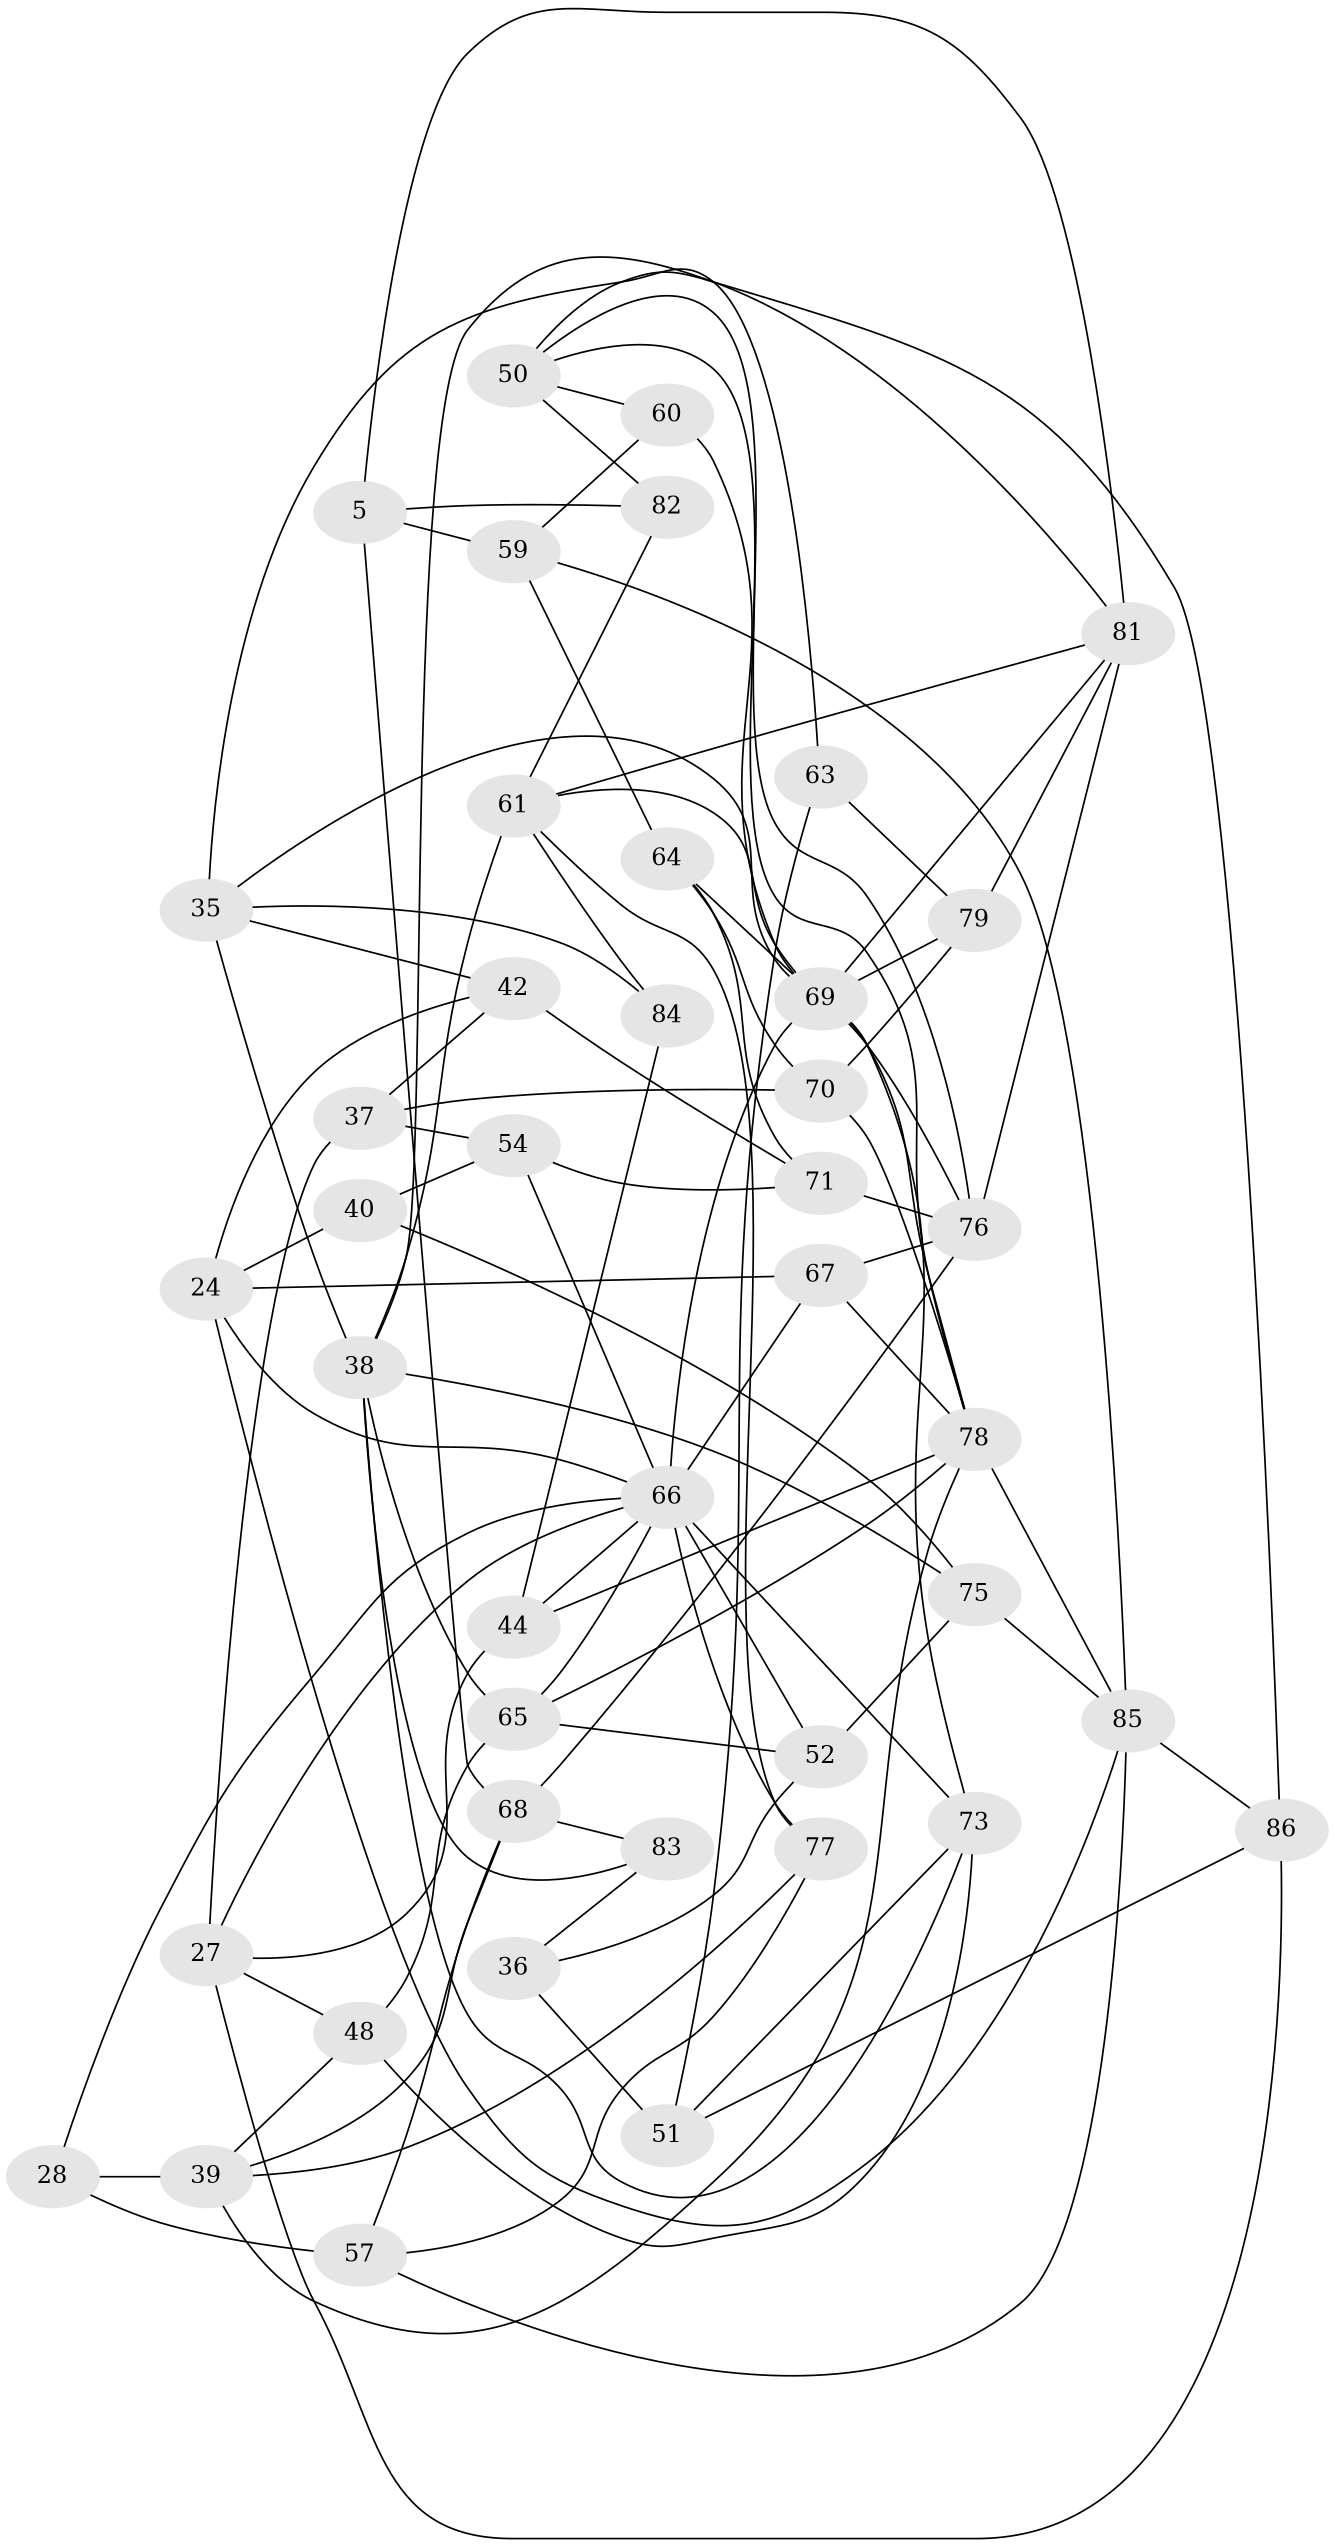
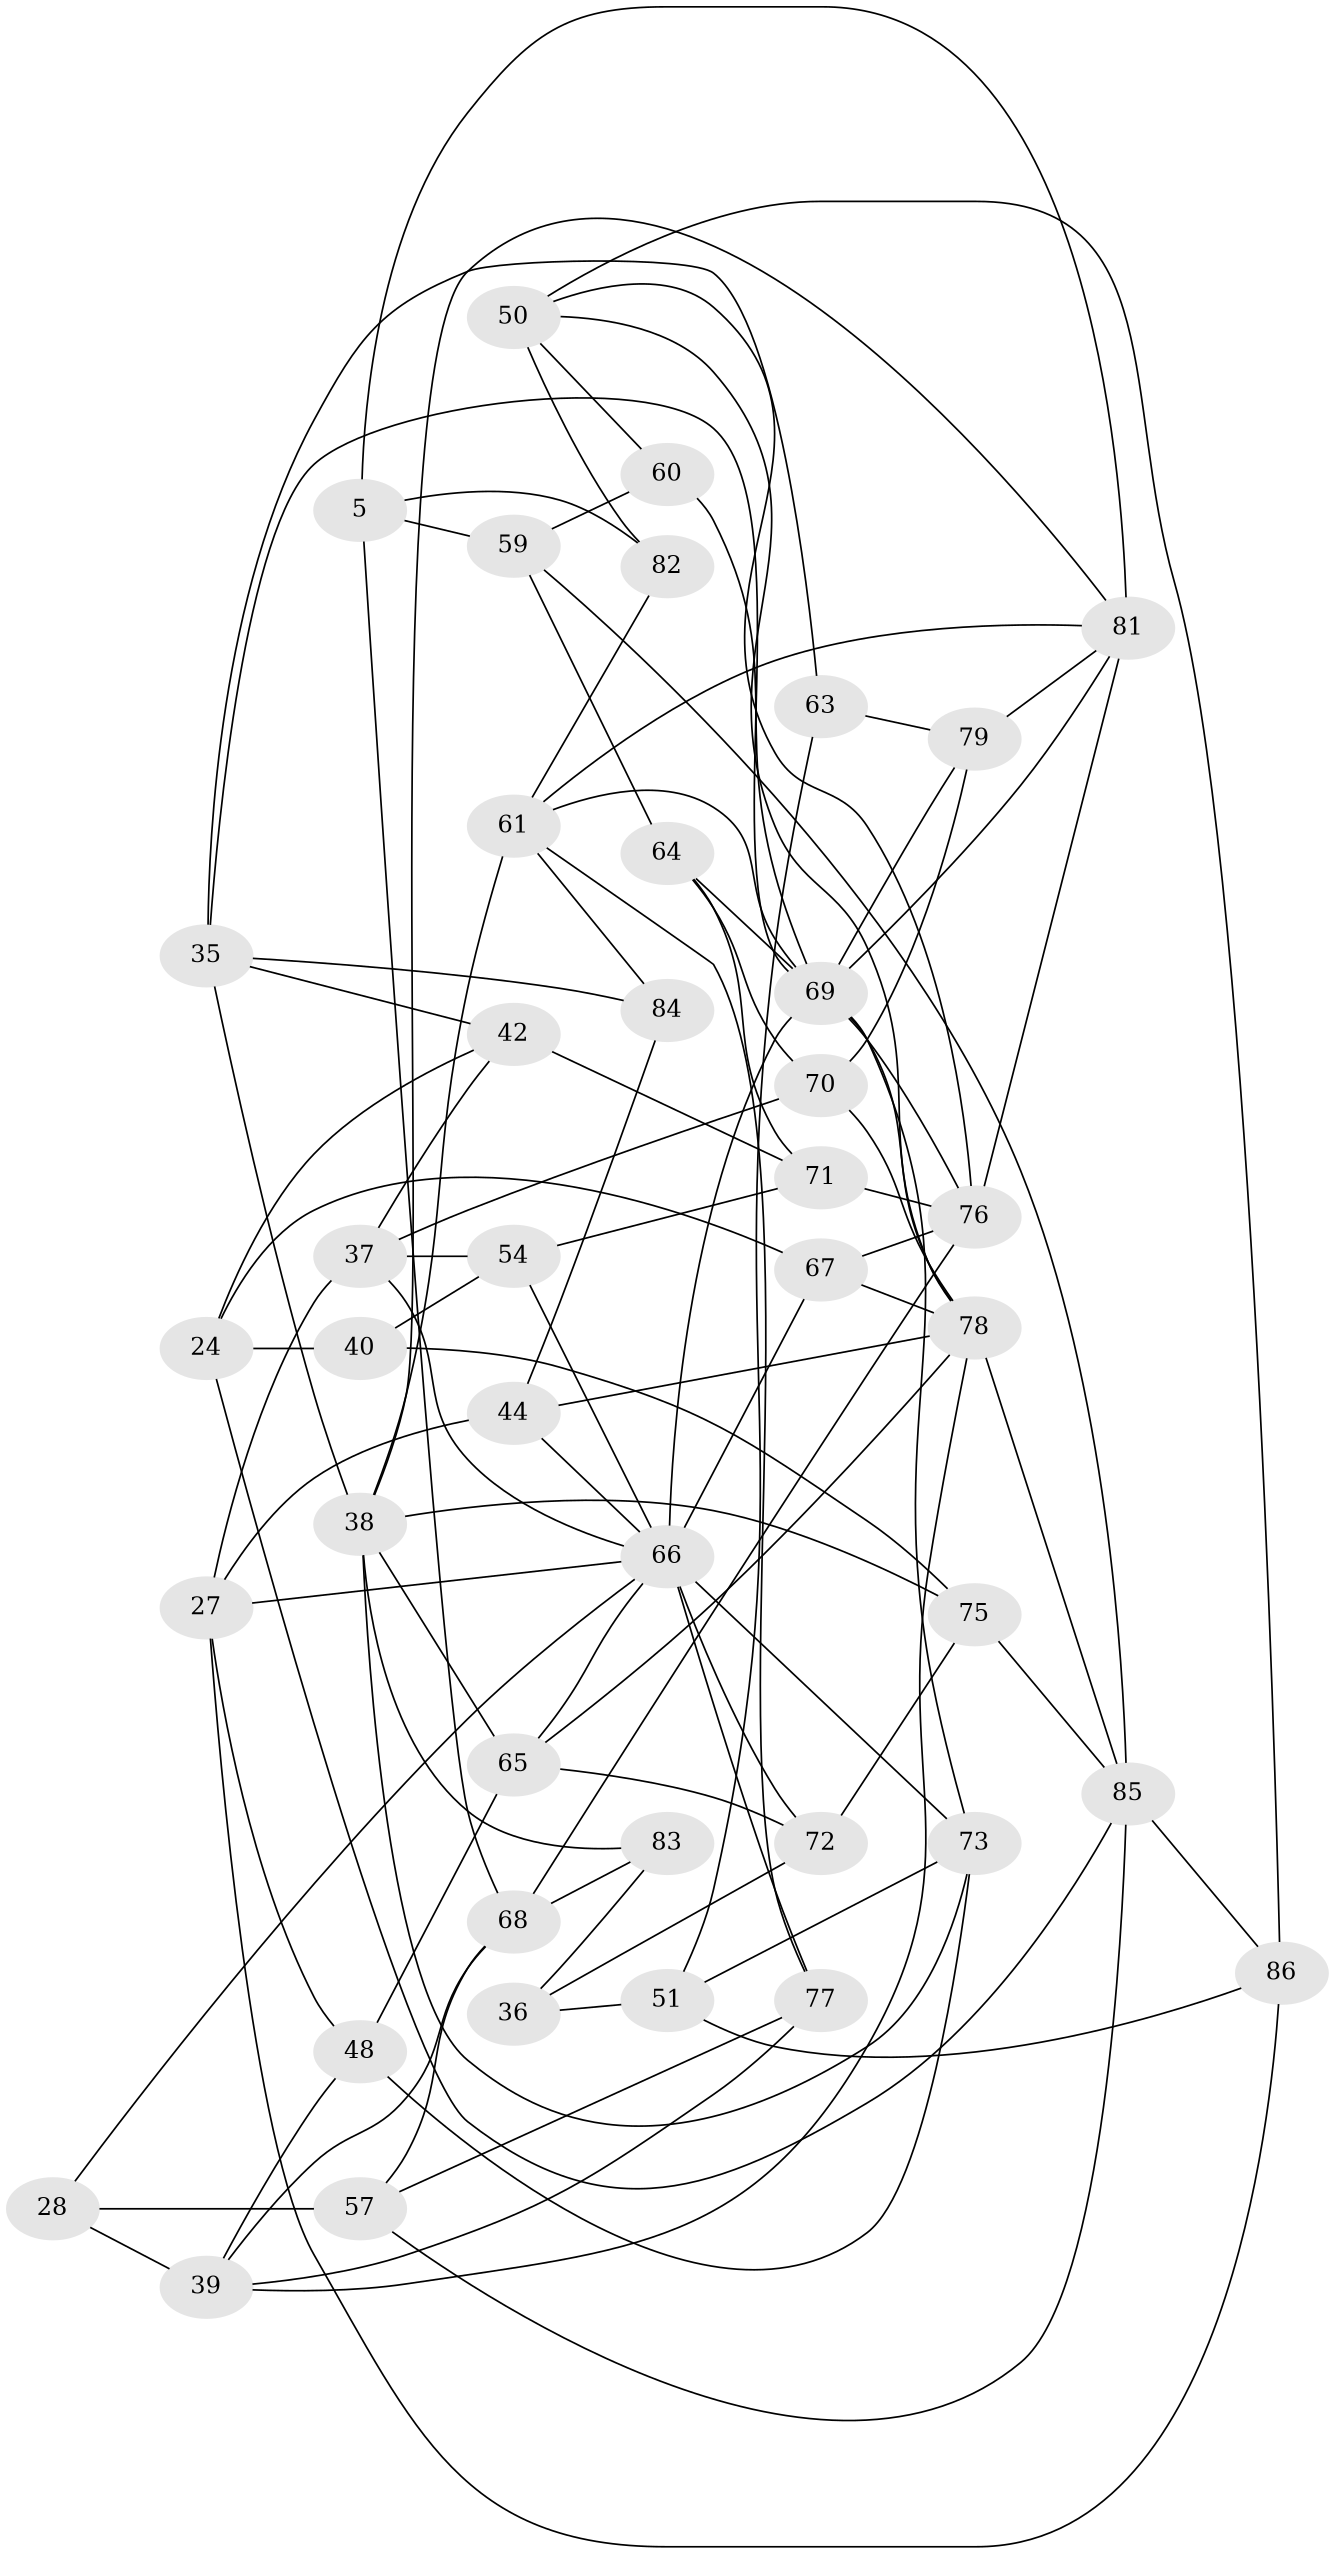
edge "24" -- "66": now "37" -- "66"
node "52": label "52" -> "72"
